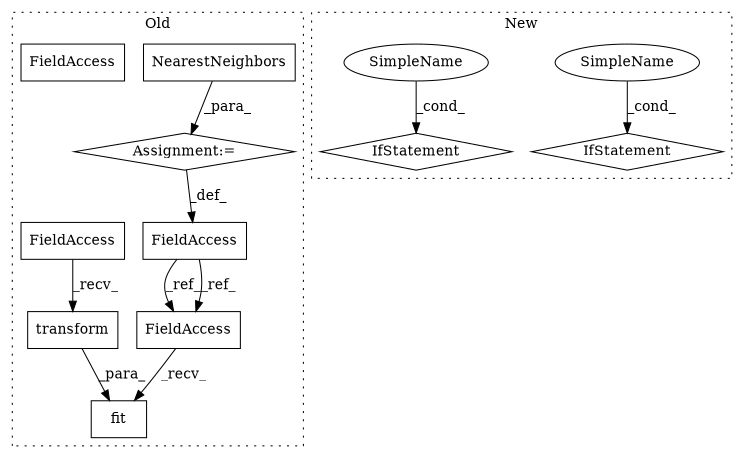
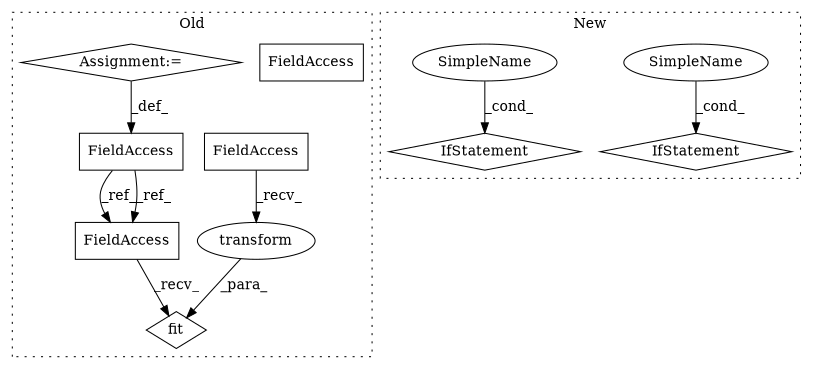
node "NearestNeighbors": removed
node "transform": shape box -> ellipse
node "fit": shape box -> diamond
